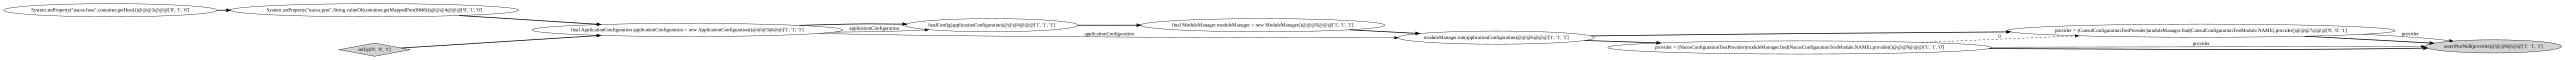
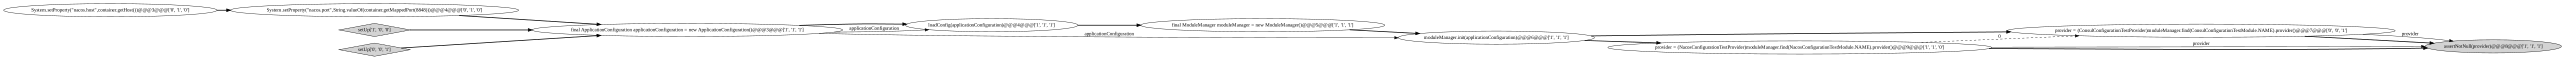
node "setUp['1', '0', '0']": added
